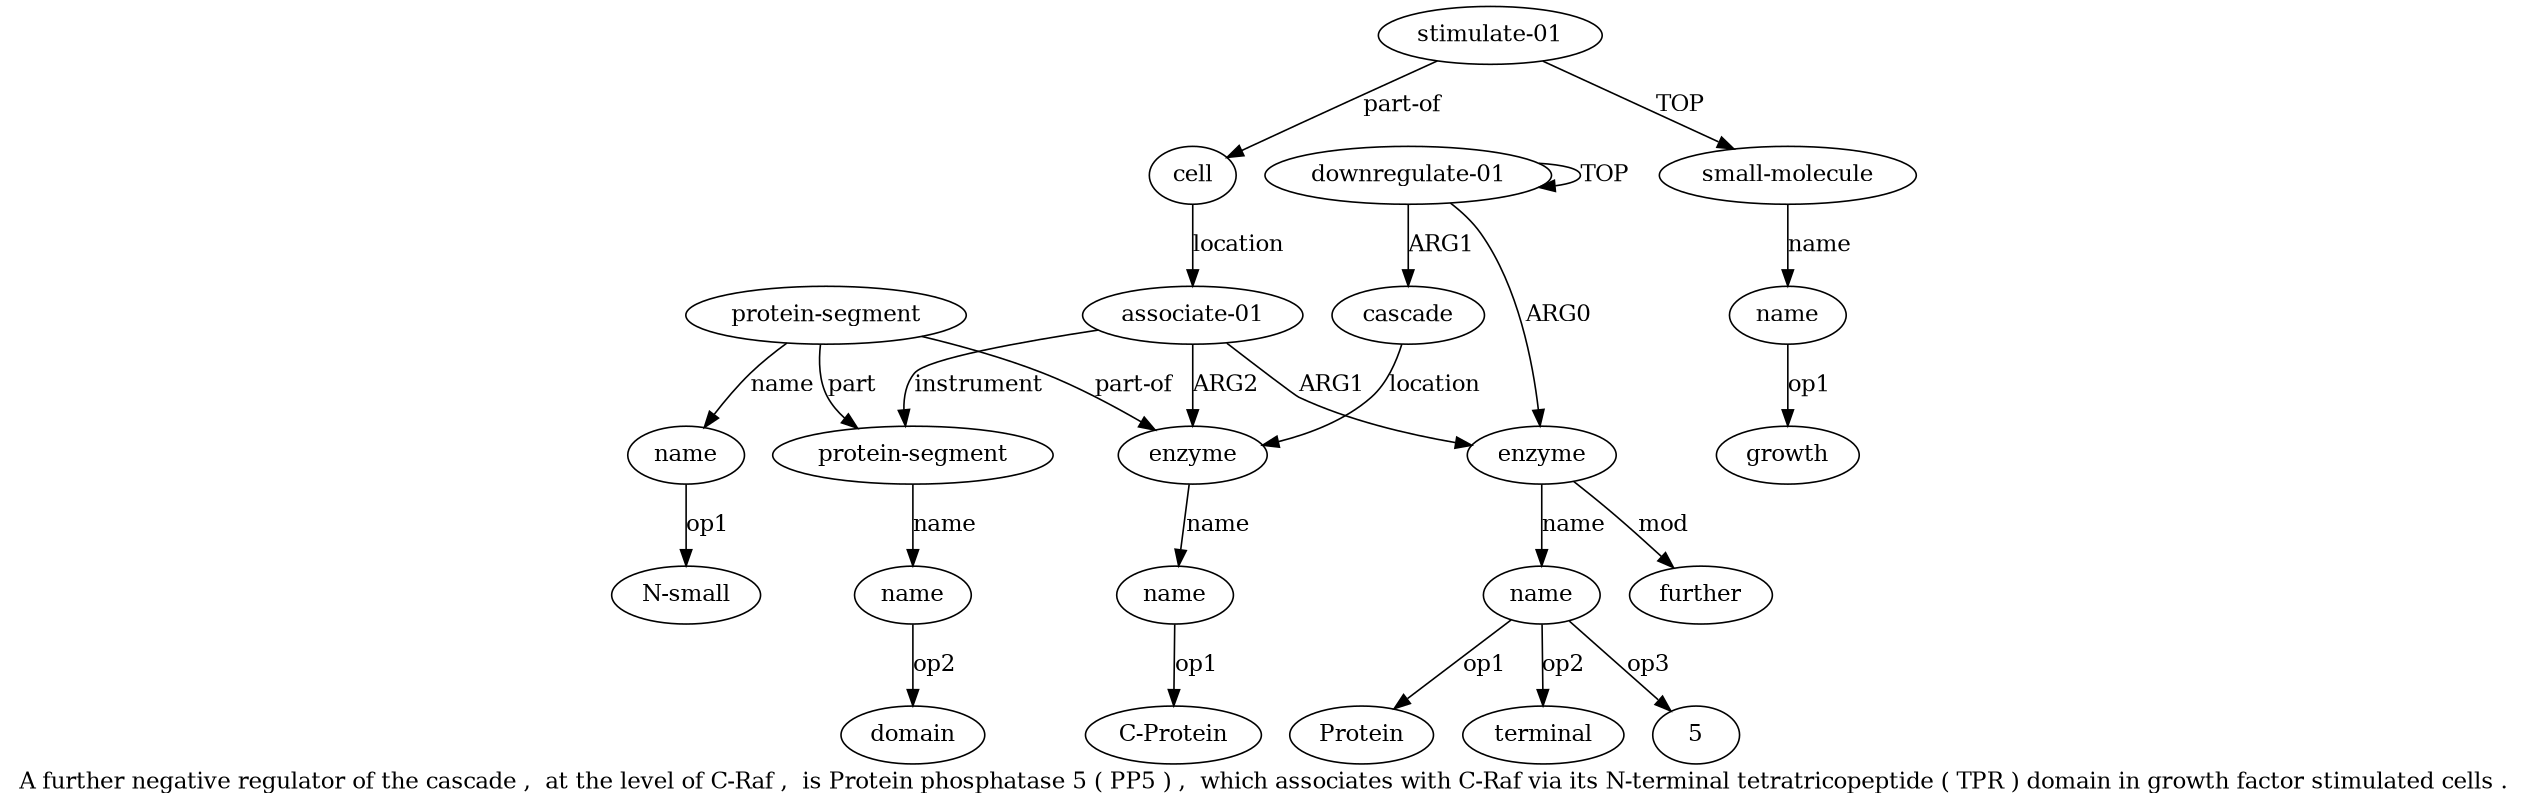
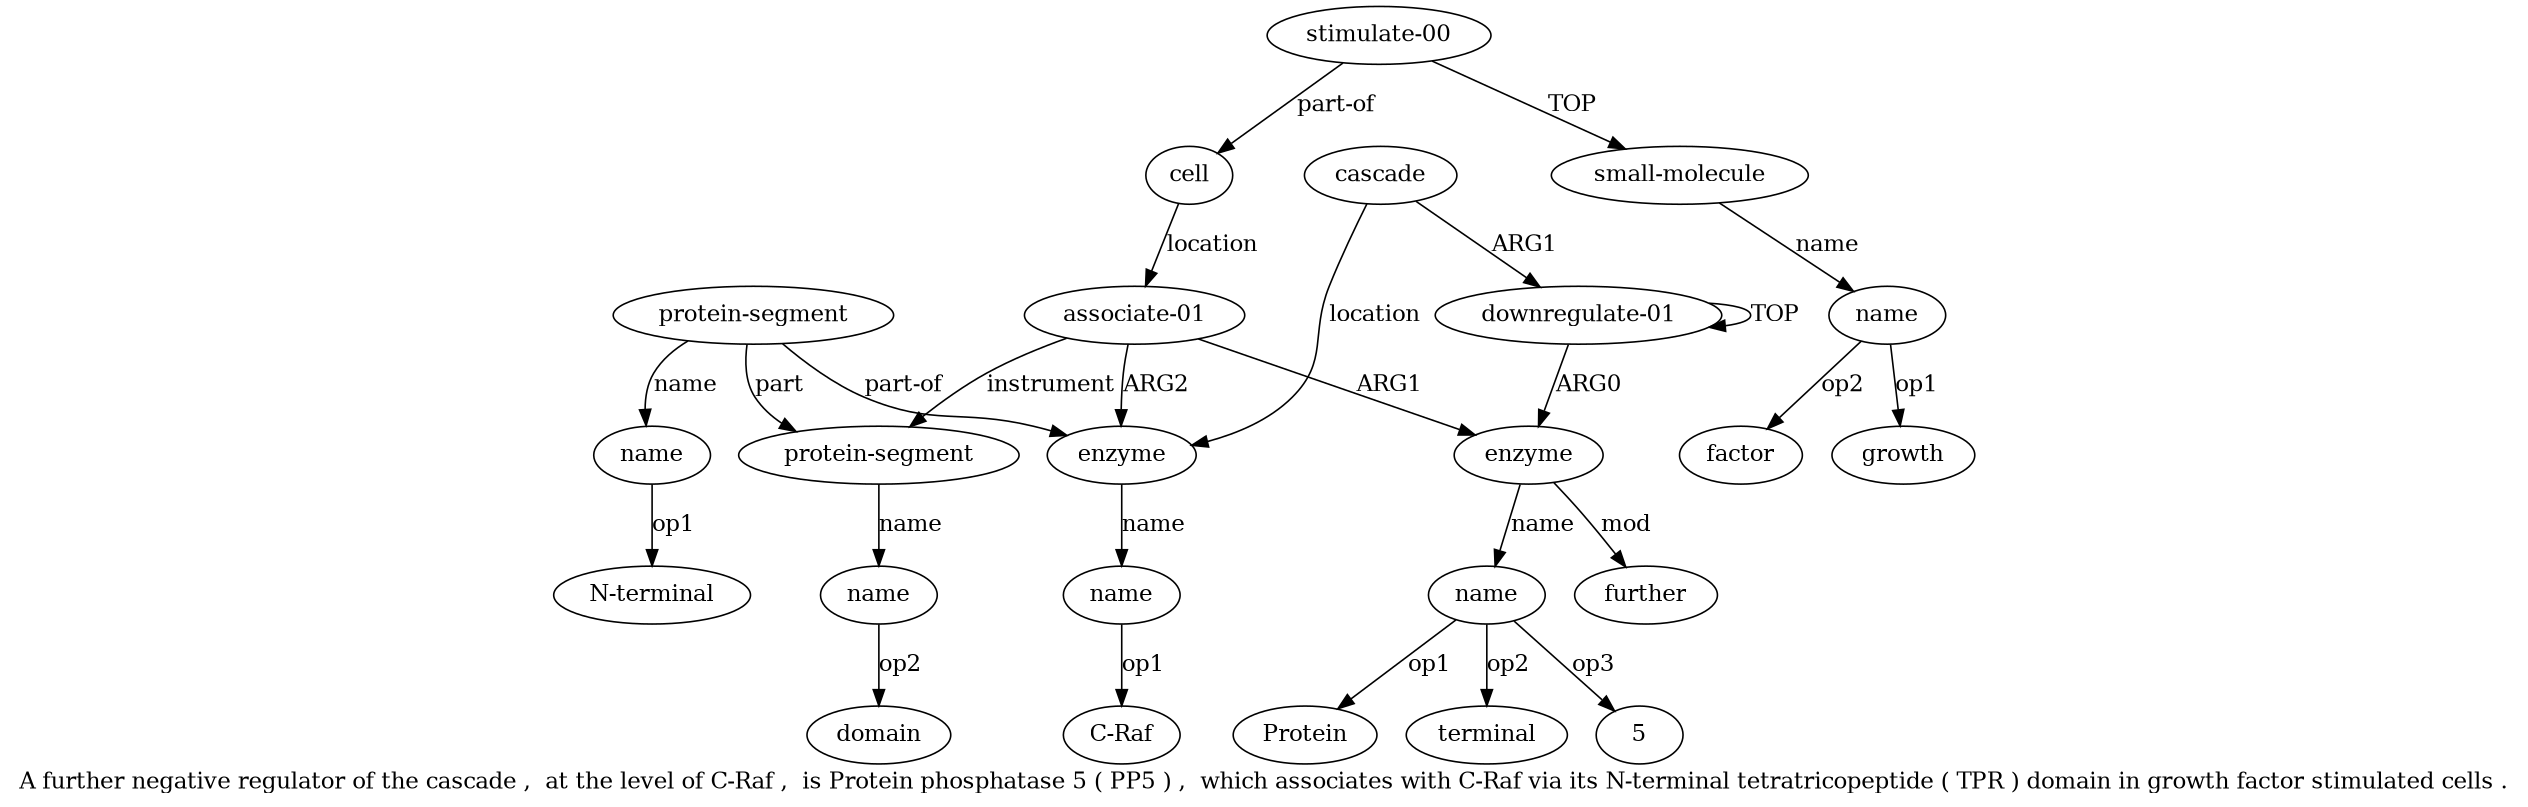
node "stimulate-01": label "stimulate-01" -> "stimulate-00"
edge "downregulate-01" -> "cascade": reversed
node "factor": added
node "N-small": label "N-small" -> "N-terminal"
node "C-Protein": label "C-Protein" -> "C-Raf"
